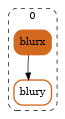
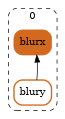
edge "blurx" -> "blury": reversed
